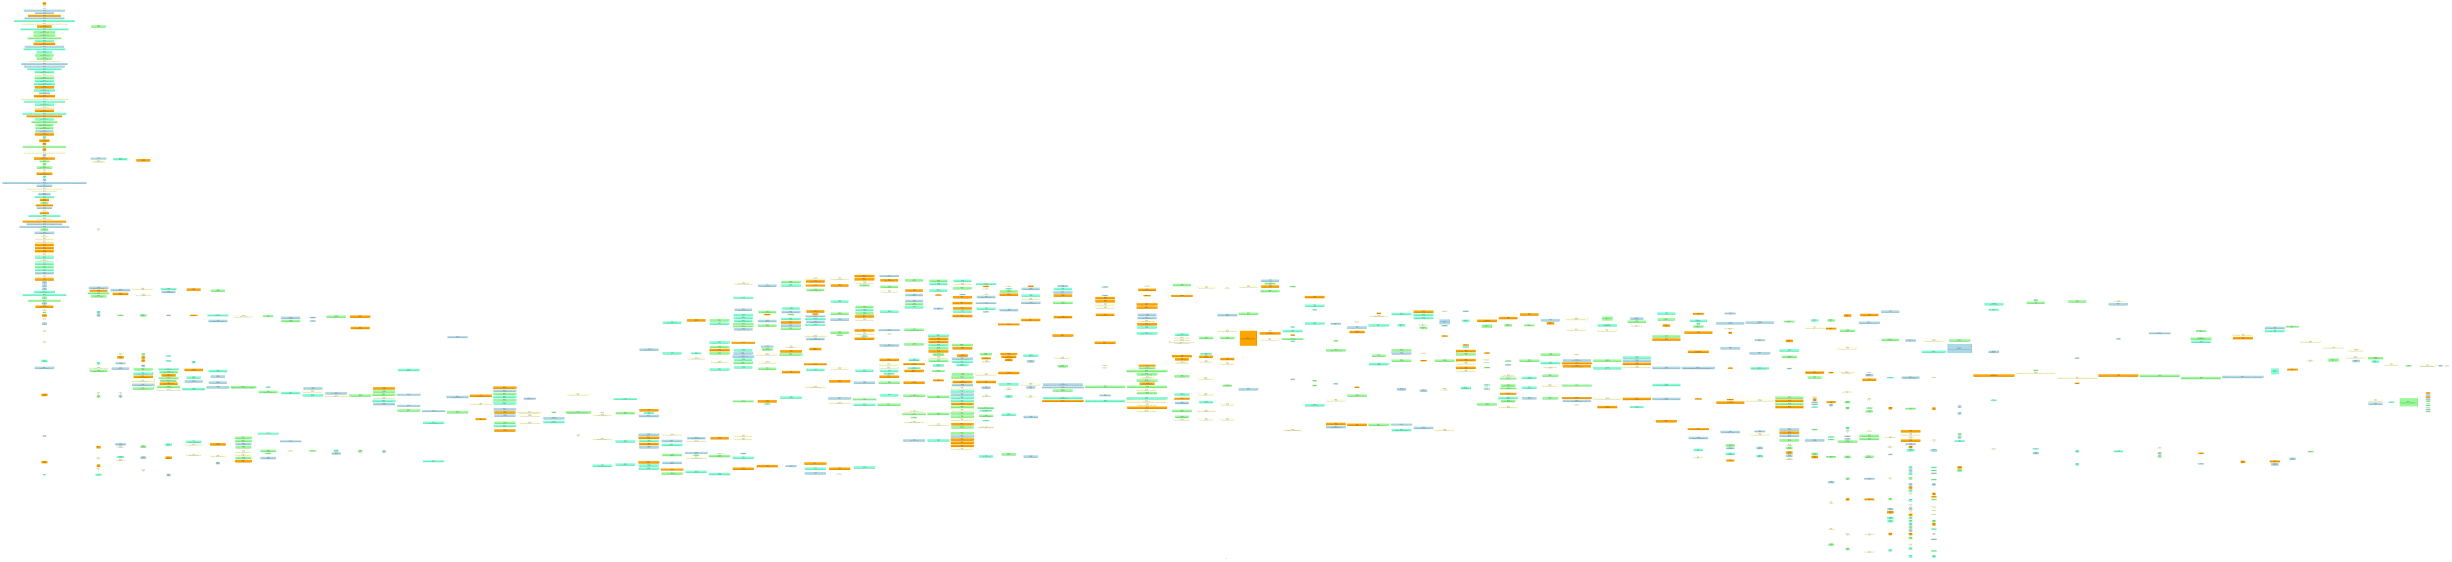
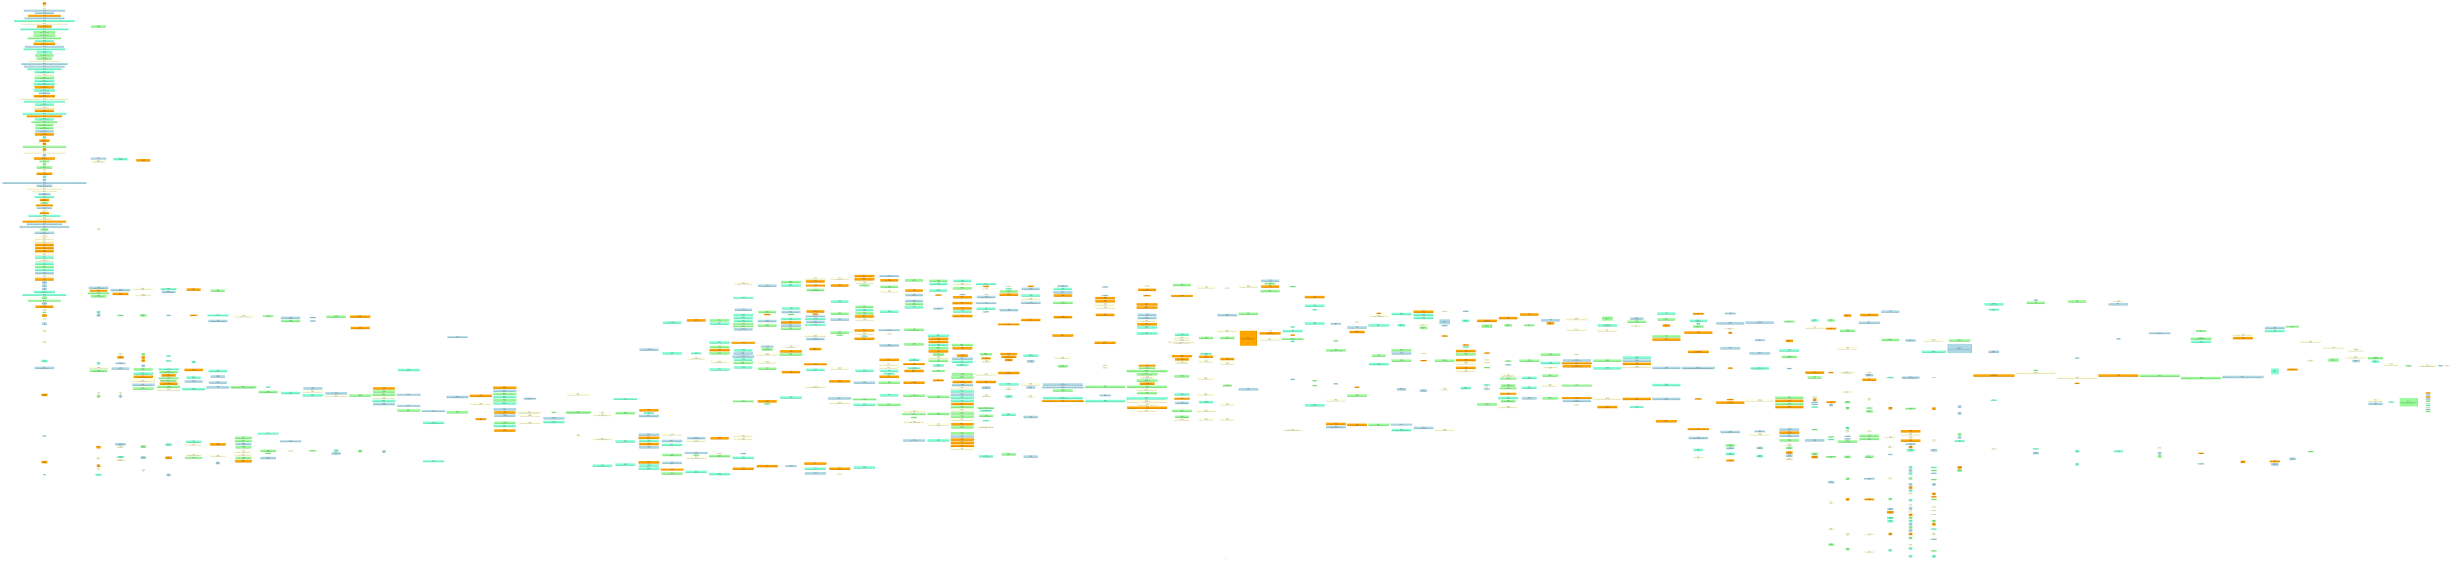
node "NodeID: 1774": added
